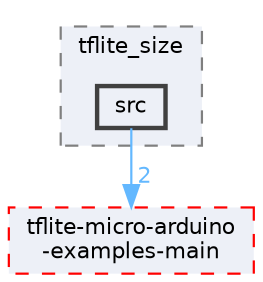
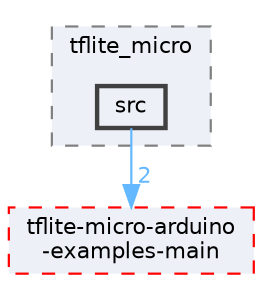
cluster "tflite_size": label "tflite_size" -> "tflite_micro"
